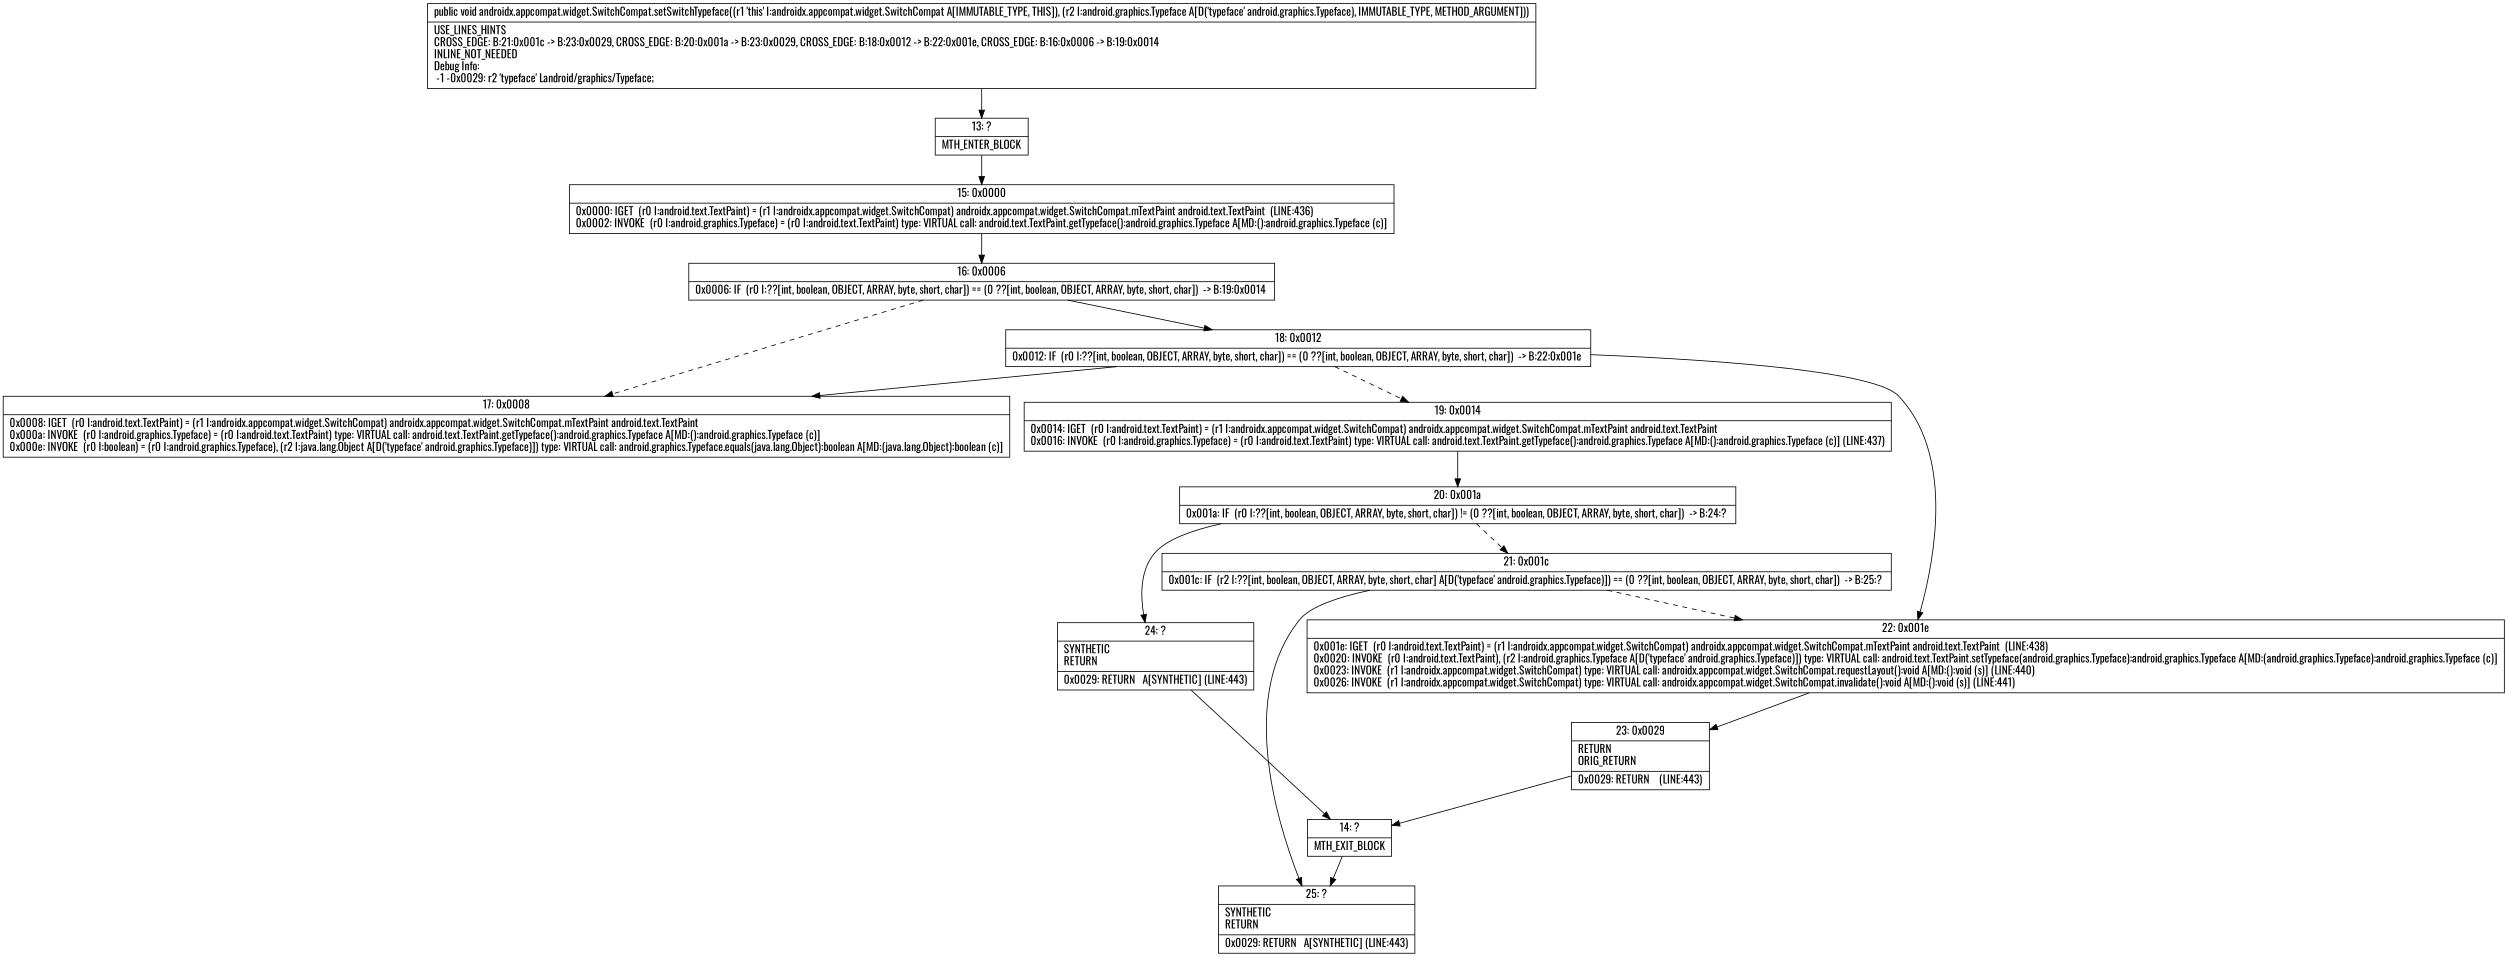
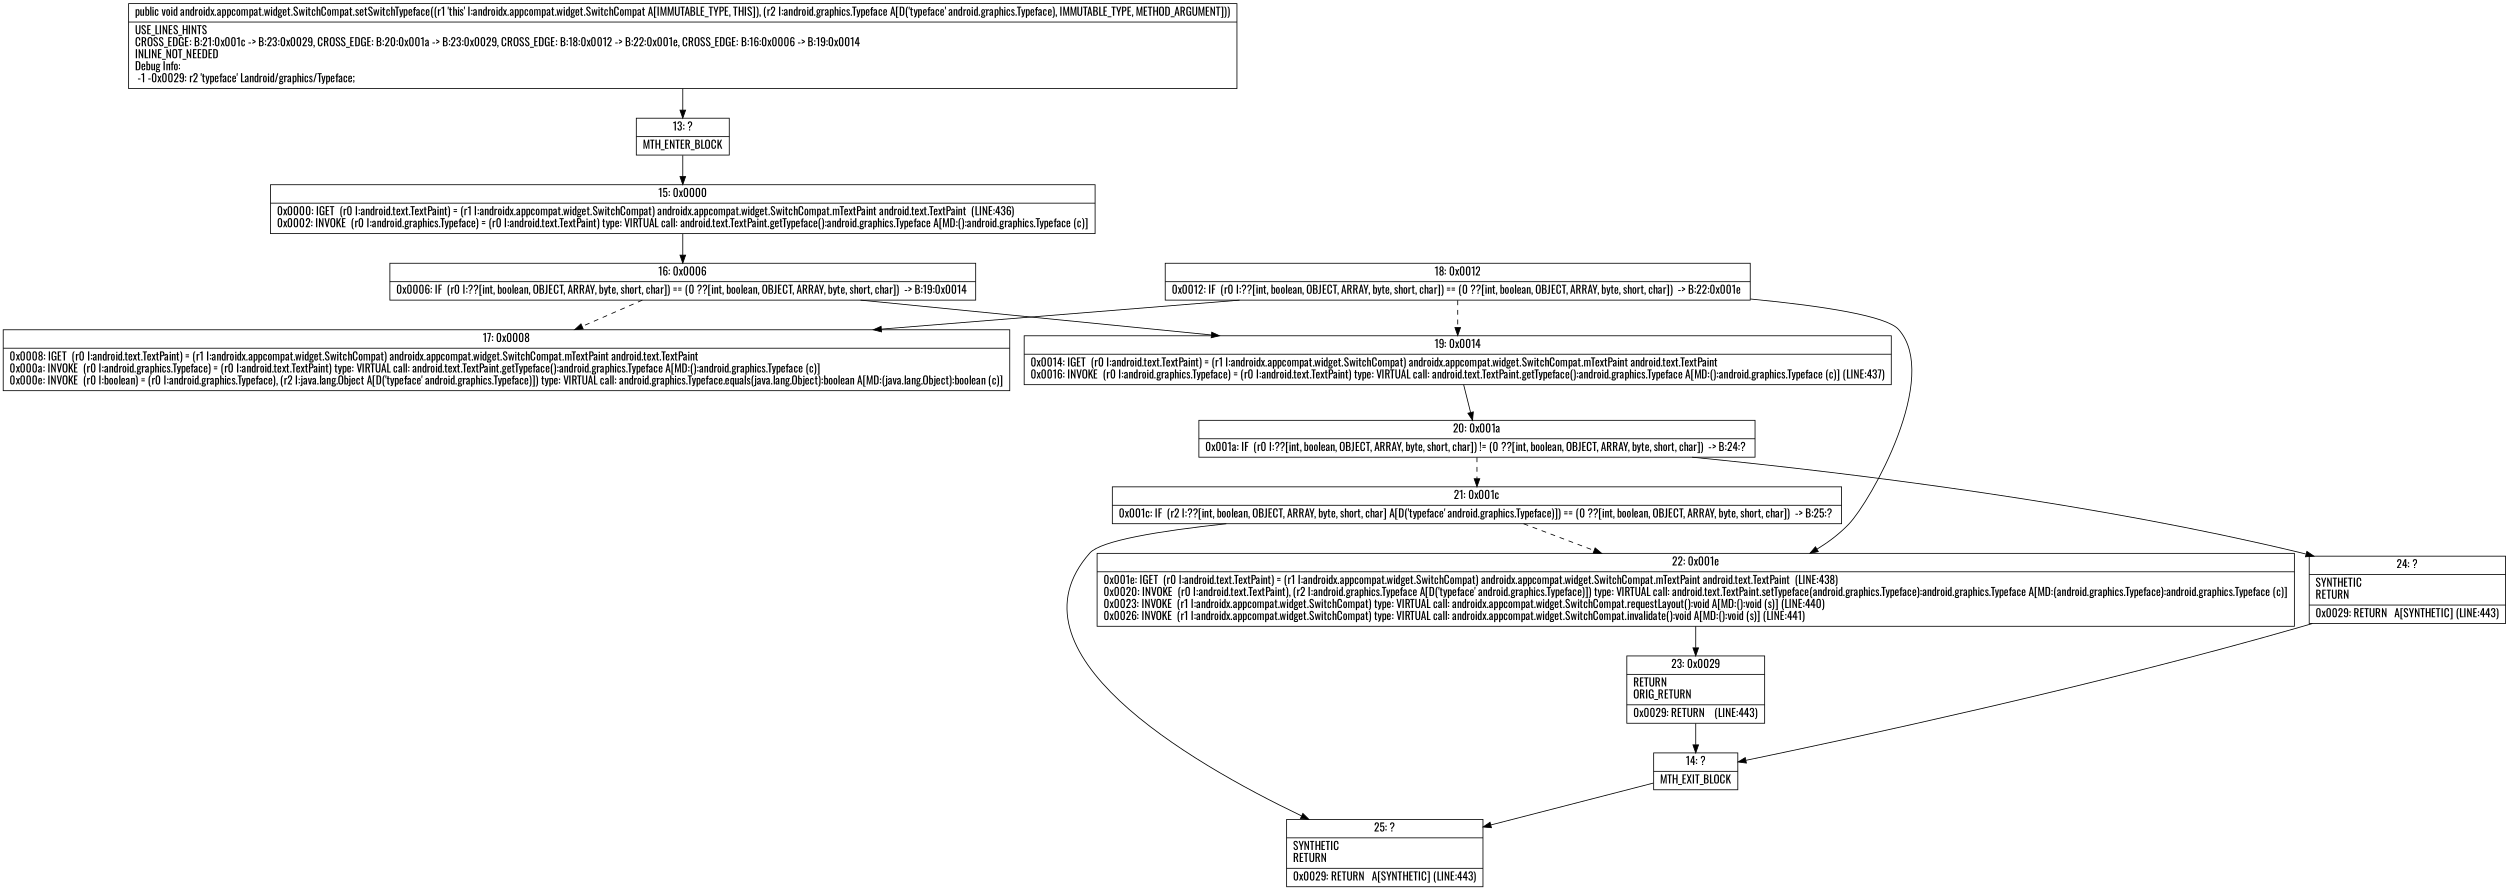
edge "16: 0x0006" -> "18: 0x0012": now "16: 0x0006" -> "19: 0x0014"
